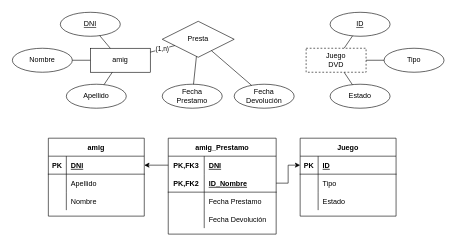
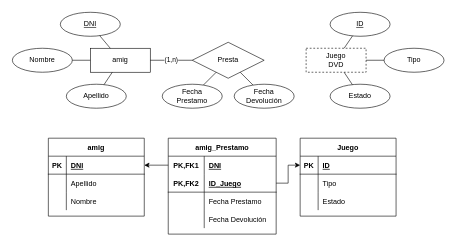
node "Presta": moved (198, 39) -> (228, 60)
node "PK,FK3": label "PK,FK3" -> "PK,FK1"
node "ID_Nombre": label "ID_Nombre" -> "ID_Juego"
